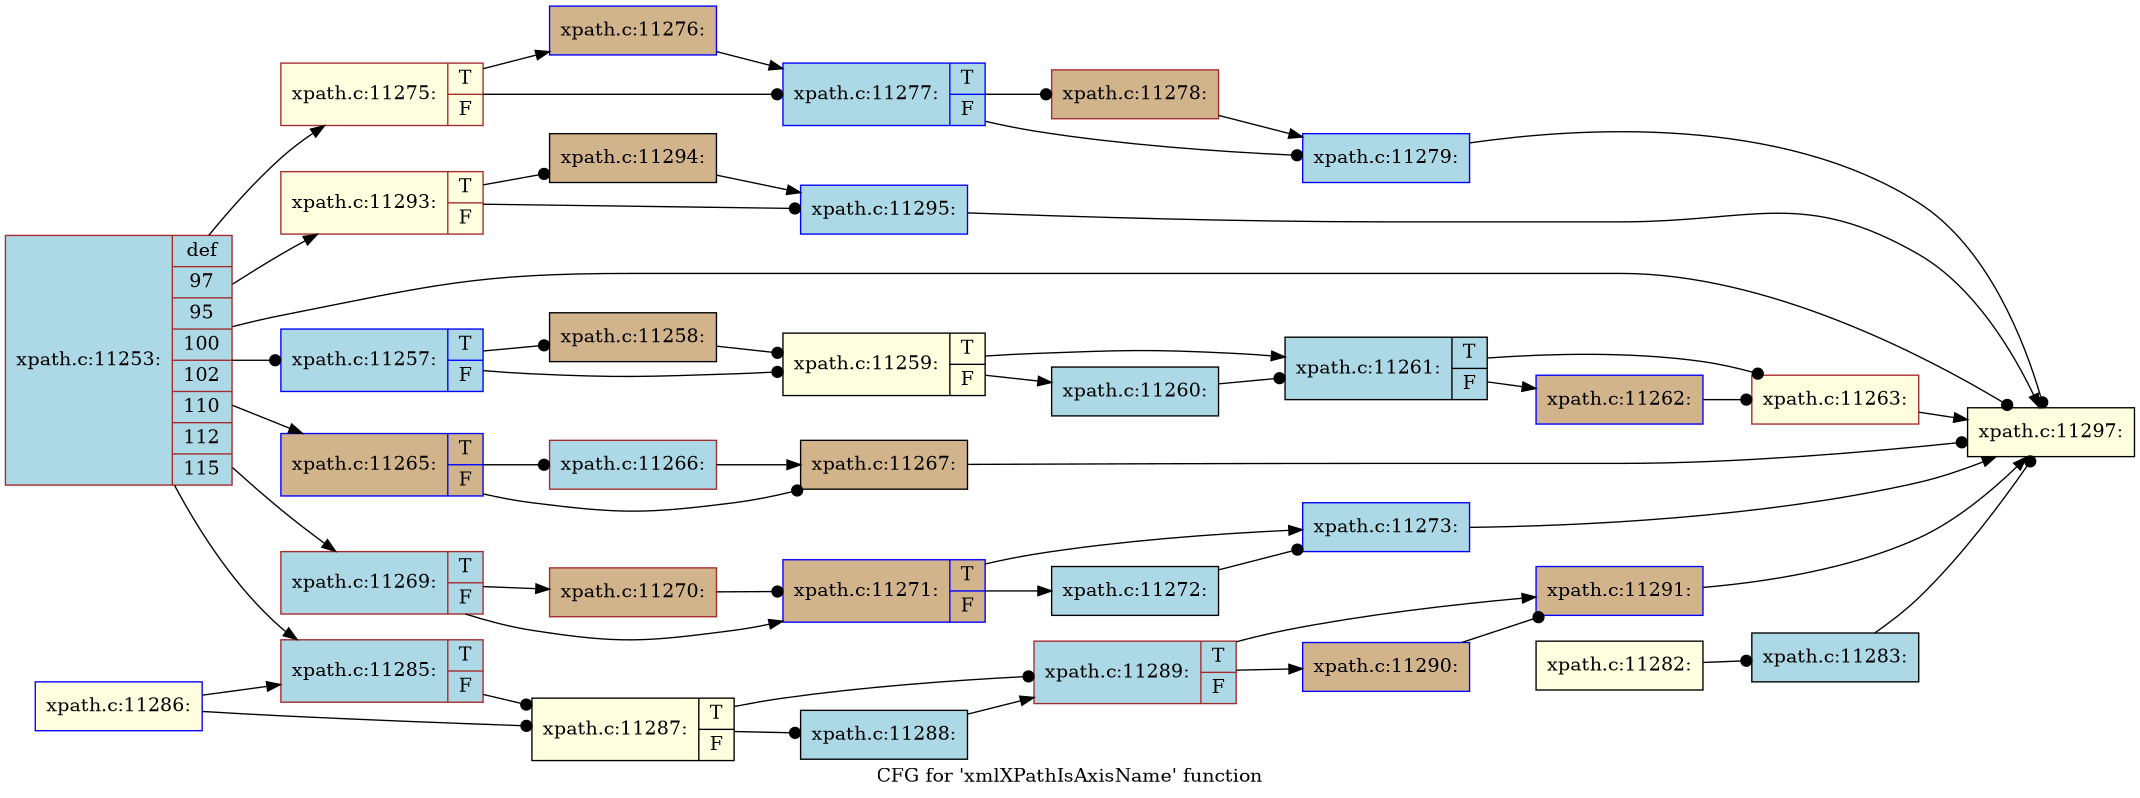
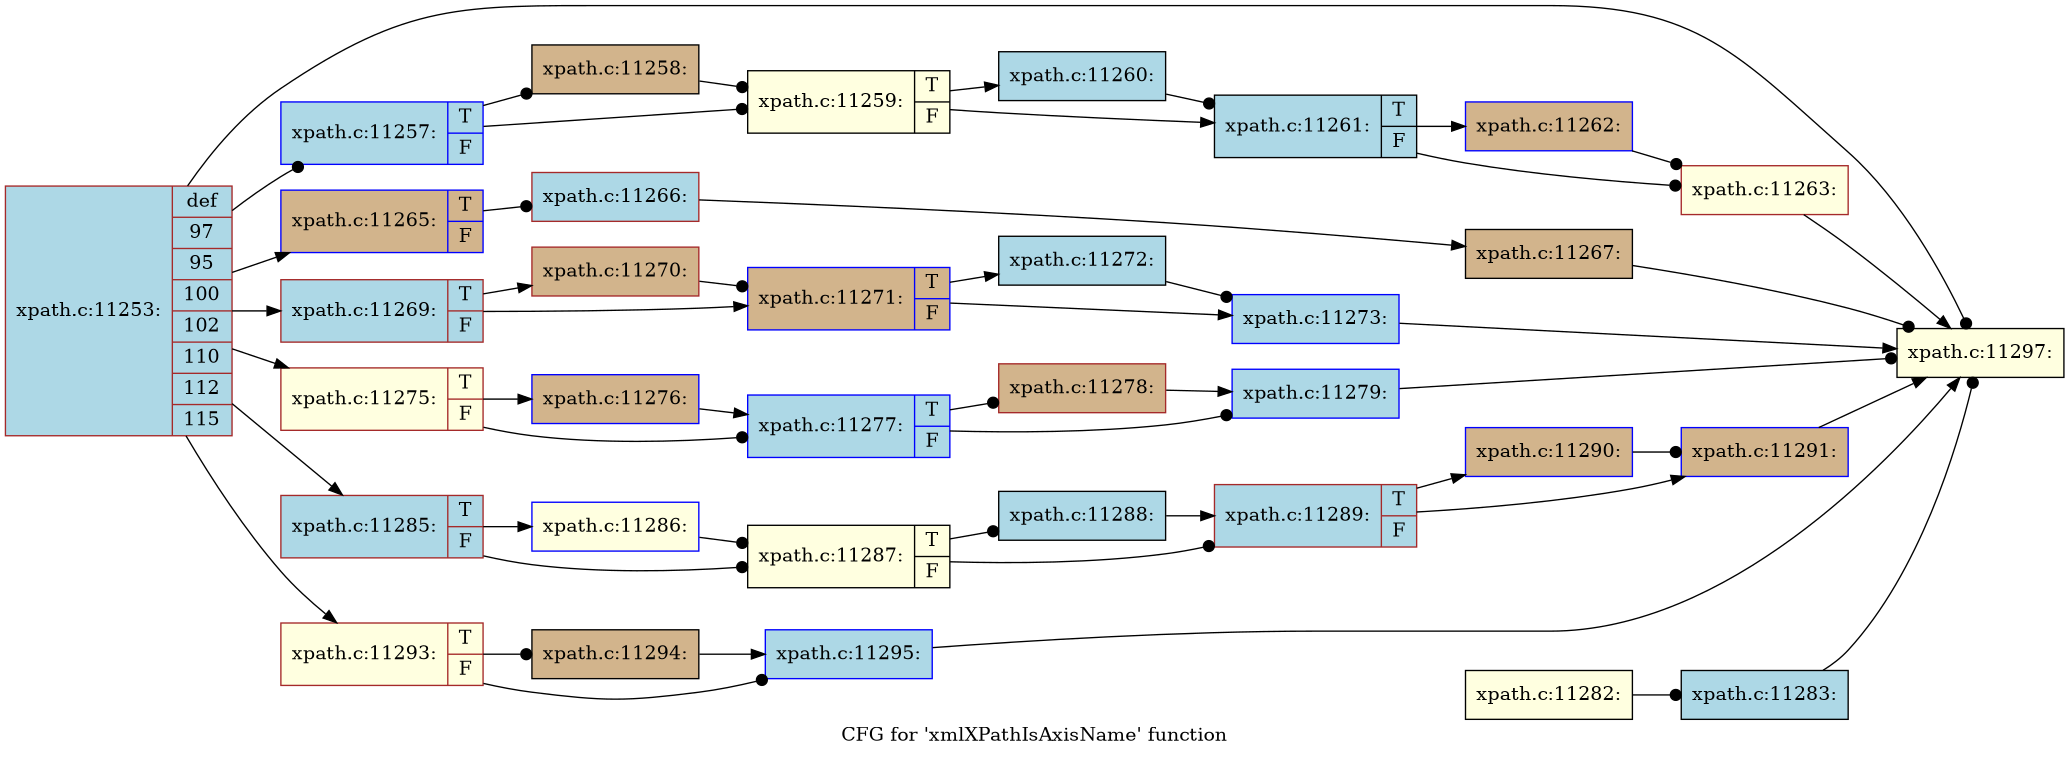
edge "xpath.c:11265:" -> "xpath.c:11267:": removed
edge "xpath.c:11286:" -> "xpath.c:11285:": reversed
